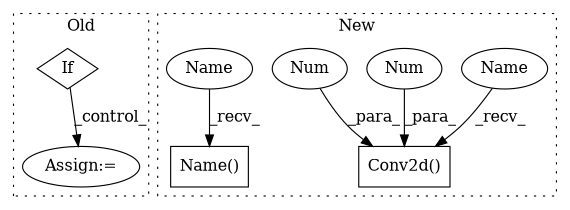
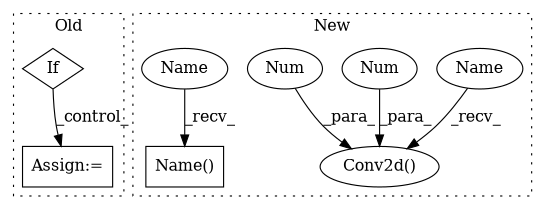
node "Assign:=": shape ellipse -> box
node "Conv2d()": shape box -> ellipse
